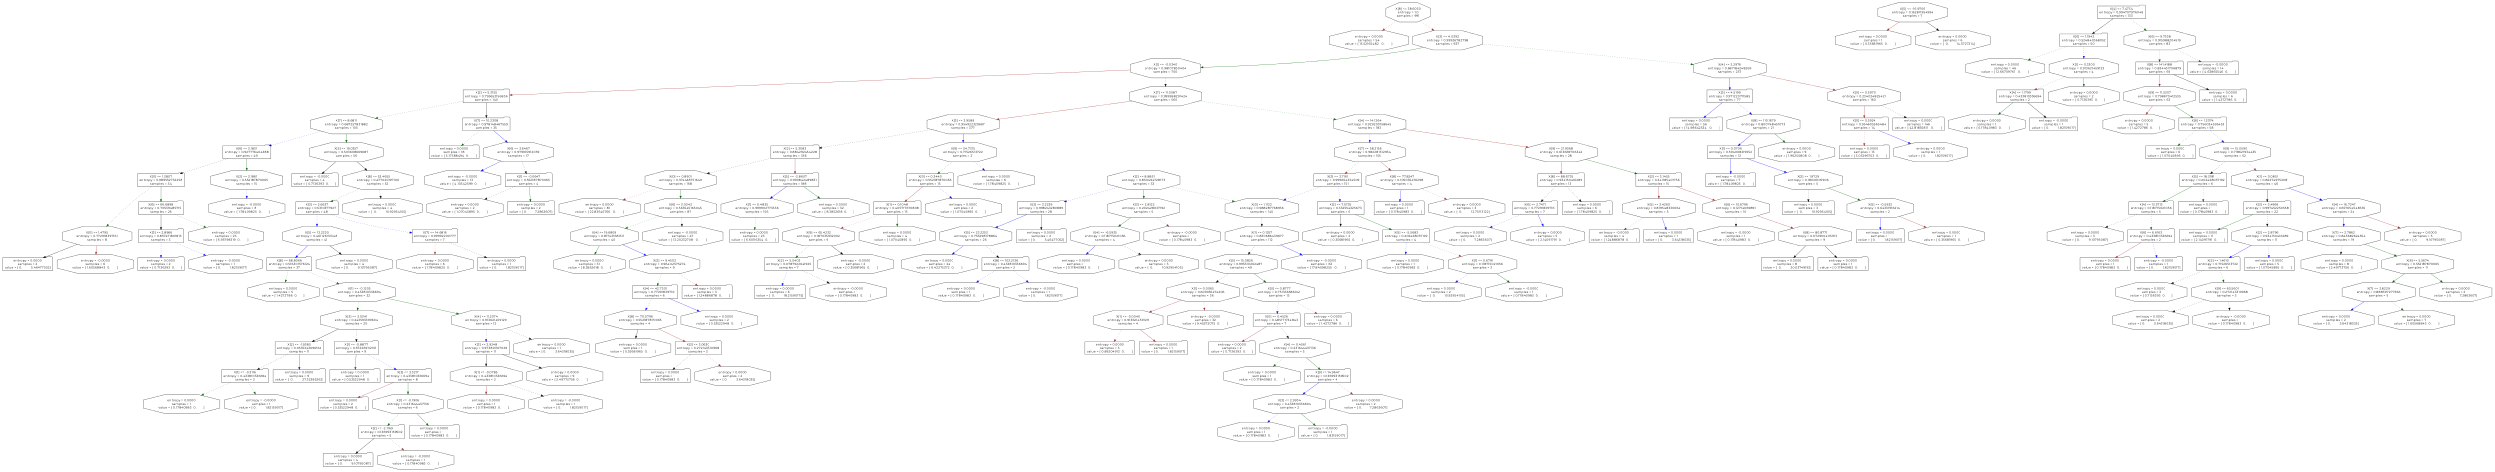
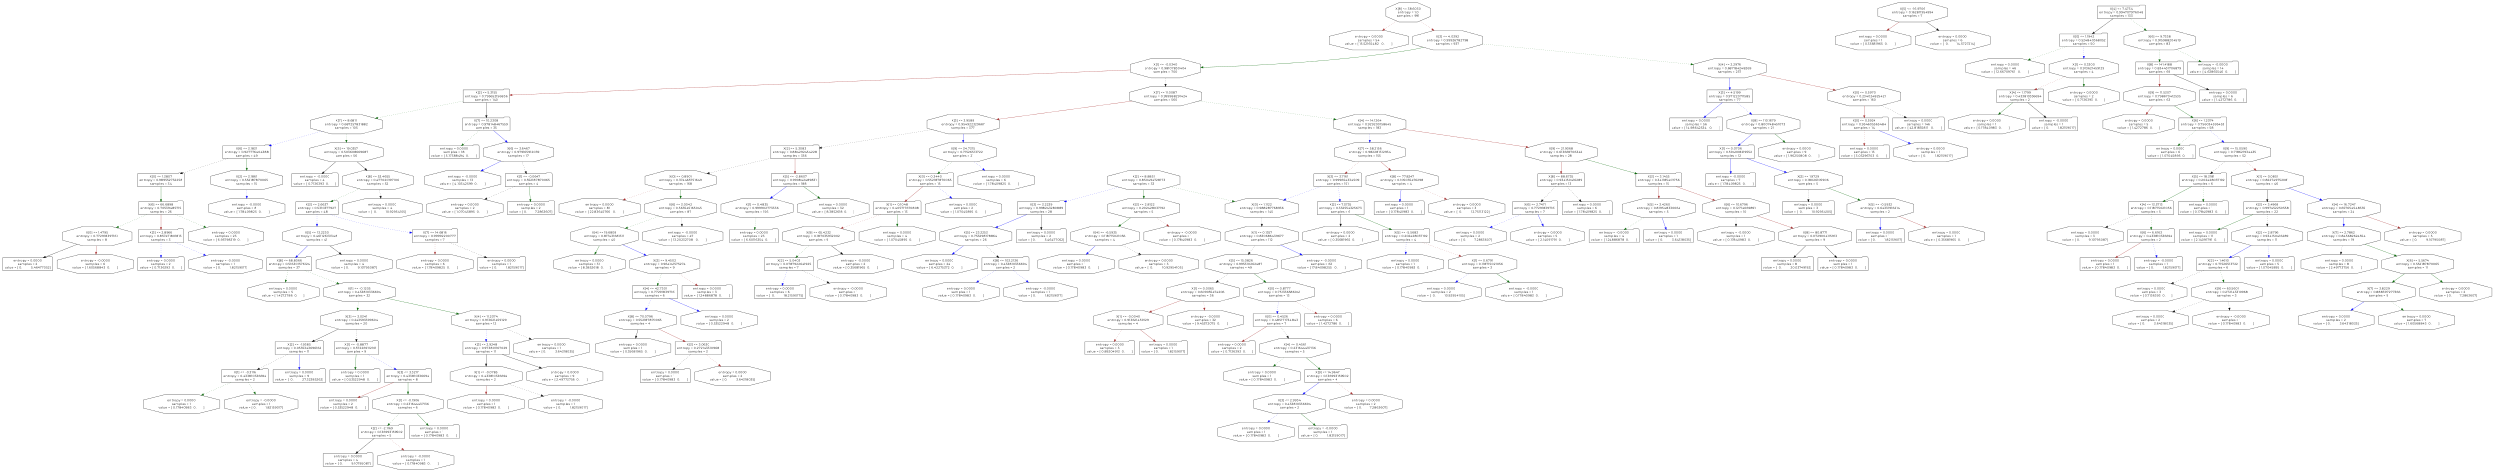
edge "X[7] <= 8.6811 entropy = 0.687257831882 samples = 105" -> "X[5] <= 19.0357 entropy = 0.503608669687 samples = 56": style solid -> dotted
edge "X[0] <= 1.3807 entropy = 0.989552732258 samples = 34" -> "X[0] <= 1.4795 entropy = 0.772918397161 samples = 8": now "X[6] <= 66.6898 entropy = 0.70539485715 samples = 26" -> "X[0] <= 1.4795 entropy = 0.772918397161 samples = 8"
edge "X[6] <= 66.6898 entropy = 0.70539485715 samples = 26" -> "X[3] <= 2.8966 entropy = 0.857471801813 samples = 3": color black -> brown
